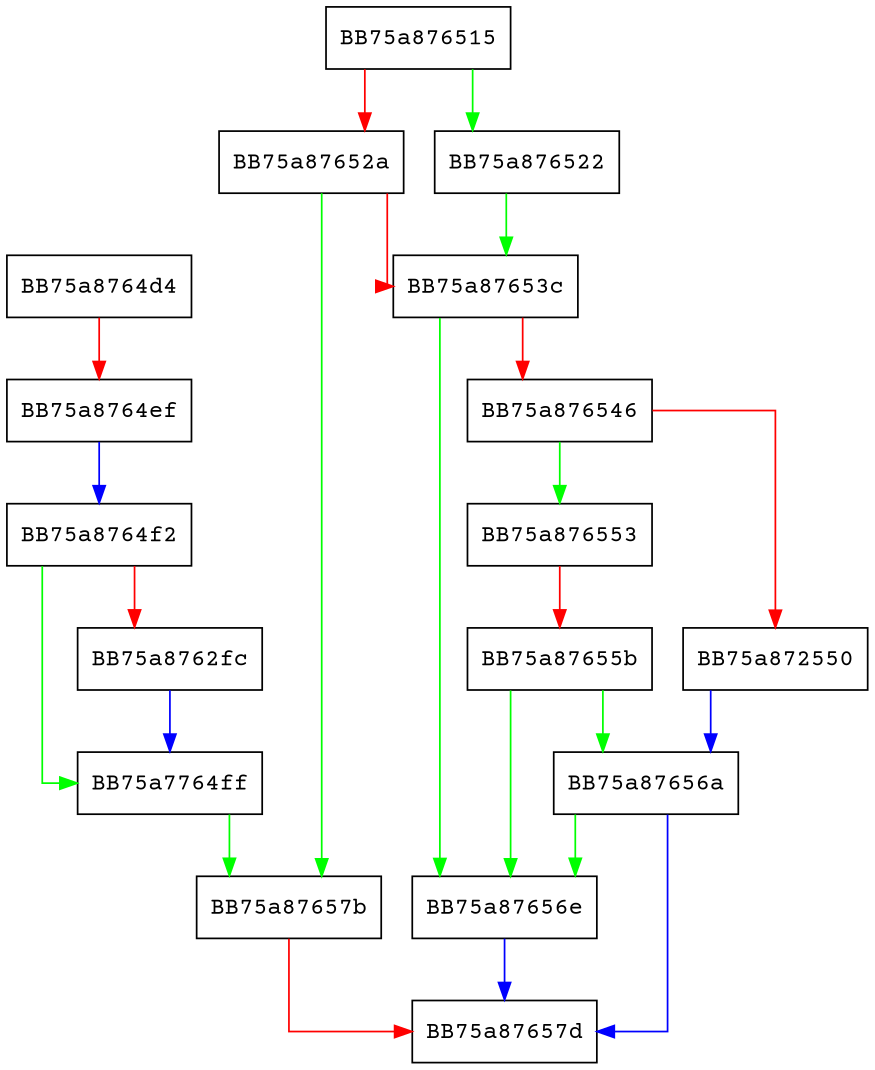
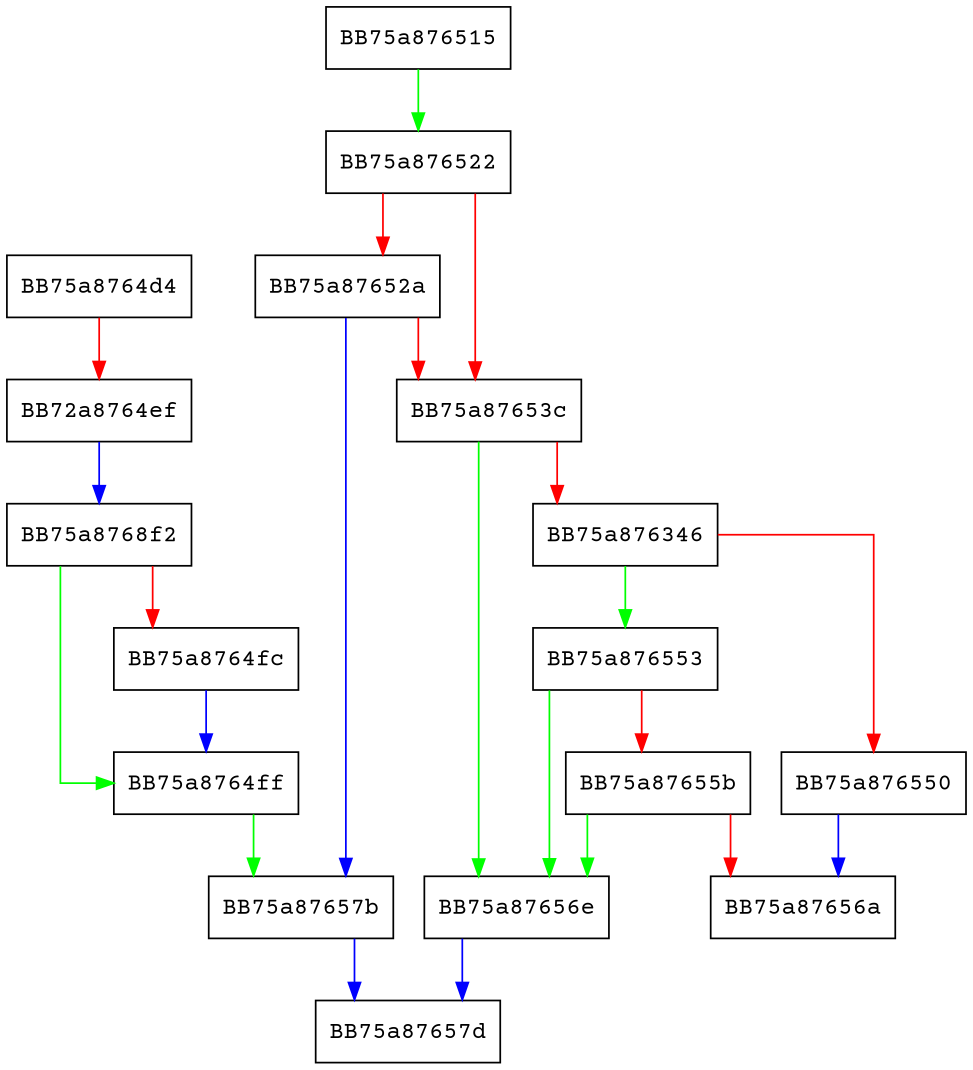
edge "BB75a876515" -> "BB75a87652a": now "BB75a876522" -> "BB75a87652a"
edge "BB75a876522" -> "BB75a87653c": color green -> red
node "BB75a8764ef": label "BB75a8764ef" -> "BB72a8764ef"
node "BB75a876546": label "BB75a876546" -> "BB75a876346"
edge "BB75a87652a" -> "BB75a87657b": color green -> blue
node "BB75a8764f2": label "BB75a8764f2" -> "BB75a8768f2"
node "BB75a8762fc": label "BB75a8762fc" -> "BB75a8764fc"
node "BB75a872550": label "BB75a872550" -> "BB75a876550"
edge "BB75a87655b" -> "BB75a87656a": color green -> red
node "BB75a7764ff": label "BB75a7764ff" -> "BB75a8764ff"
edge "BB75a87656a" -> "BB75a87656e": now "BB75a876553" -> "BB75a87656e"
edge "BB75a87656a" -> "BB75a87657d": removed
edge "BB75a87657b" -> "BB75a87657d": color red -> blue
